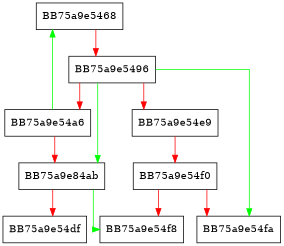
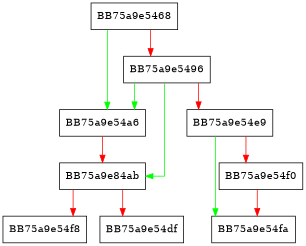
edge "BB75a9e54a6" -> "BB75a9e5468": reversed
edge "BB75a9e5496" -> "BB75a9e54a6": color red -> green
edge "BB75a9e5496" -> "BB75a9e54fa": now "BB75a9e54e9" -> "BB75a9e54fa"
edge "BB75a9e54f0" -> "BB75a9e54f8": removed
edge "BB75a9e84ab" -> "BB75a9e54f8": color green -> red
